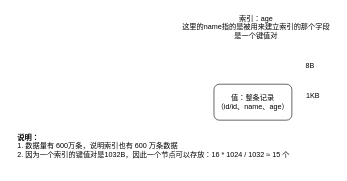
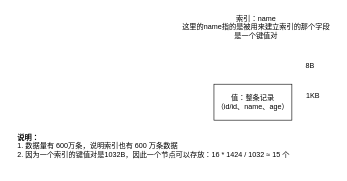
node "索引：age 这里的name指的是被用来建立索引的那个字段 是一个键值对": label "索引：age 这里的name指的是被用来建立索引的那个字段 是一个键值对" -> "索引：name 这里的name指的是被用来建立索引的那个字段 是一个键值对"
node "值：整条记录 （id/id、name、age）": shape rounded rectangle -> rectangle
node "说明： 1. 数据量有 600万条，说明索引也有 600 万条数据 2. 因为一个索引的键值对是1032B，因此一个节点可以存放：16 * 1024 / 1032 ≈ 15 个": label "说明： 1. 数据量有 600万条，说明索引也有 600 万条数据 2. 因为一个索引的键值对是1032B，因此一个节点可以存放：16 * 1024 / 1032 ≈ 15 个" -> "说明： 1. 数据量有 600万条，说明索引也有 600 万条数据 2. 因为一个索引的键值对是1032B，因此一个节点可以存放：16 * 1424 / 1032 ≈ 15 个"
